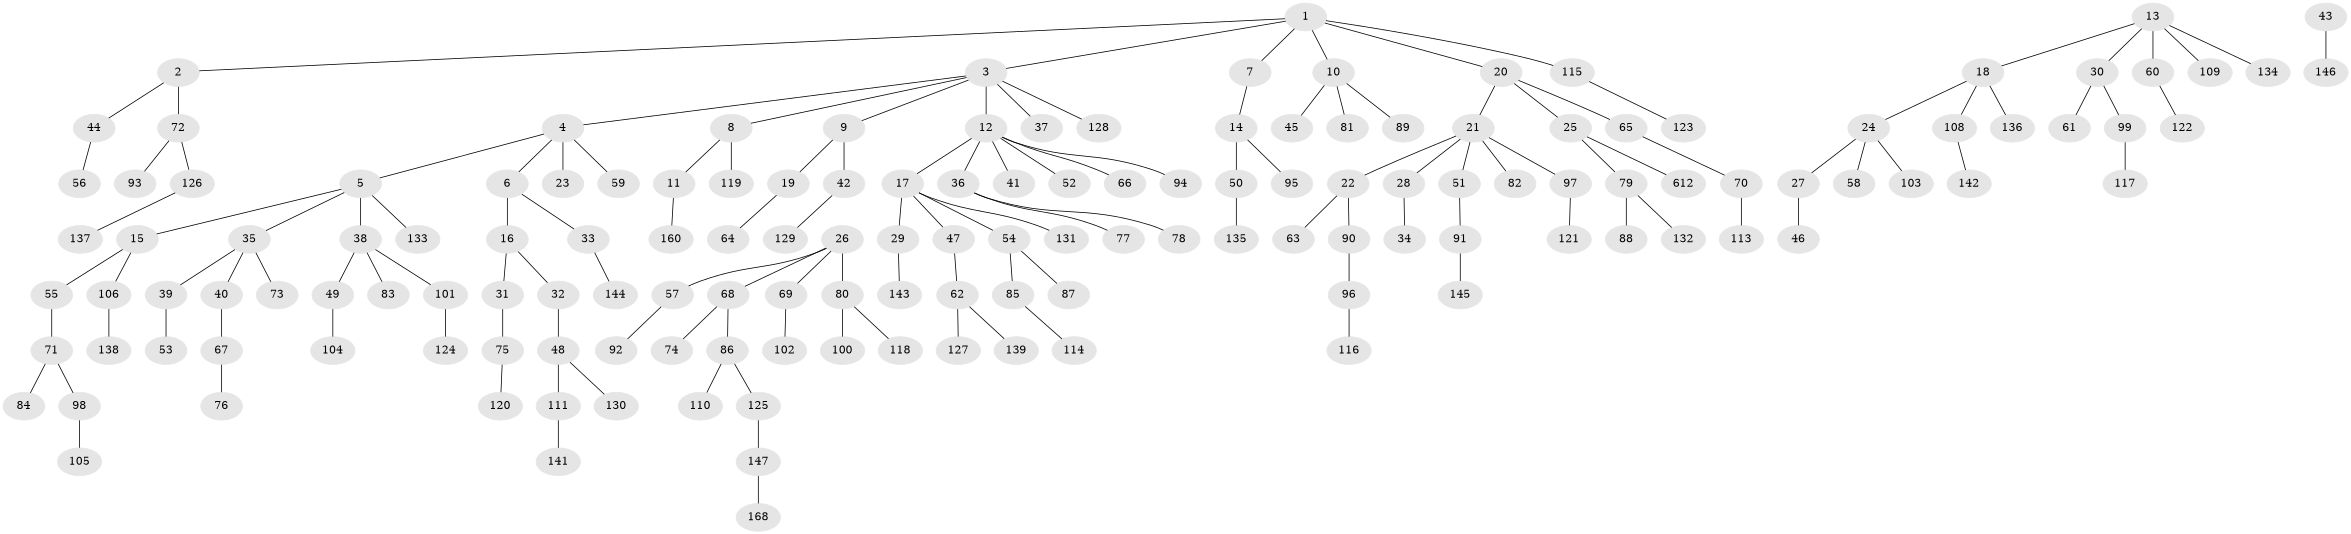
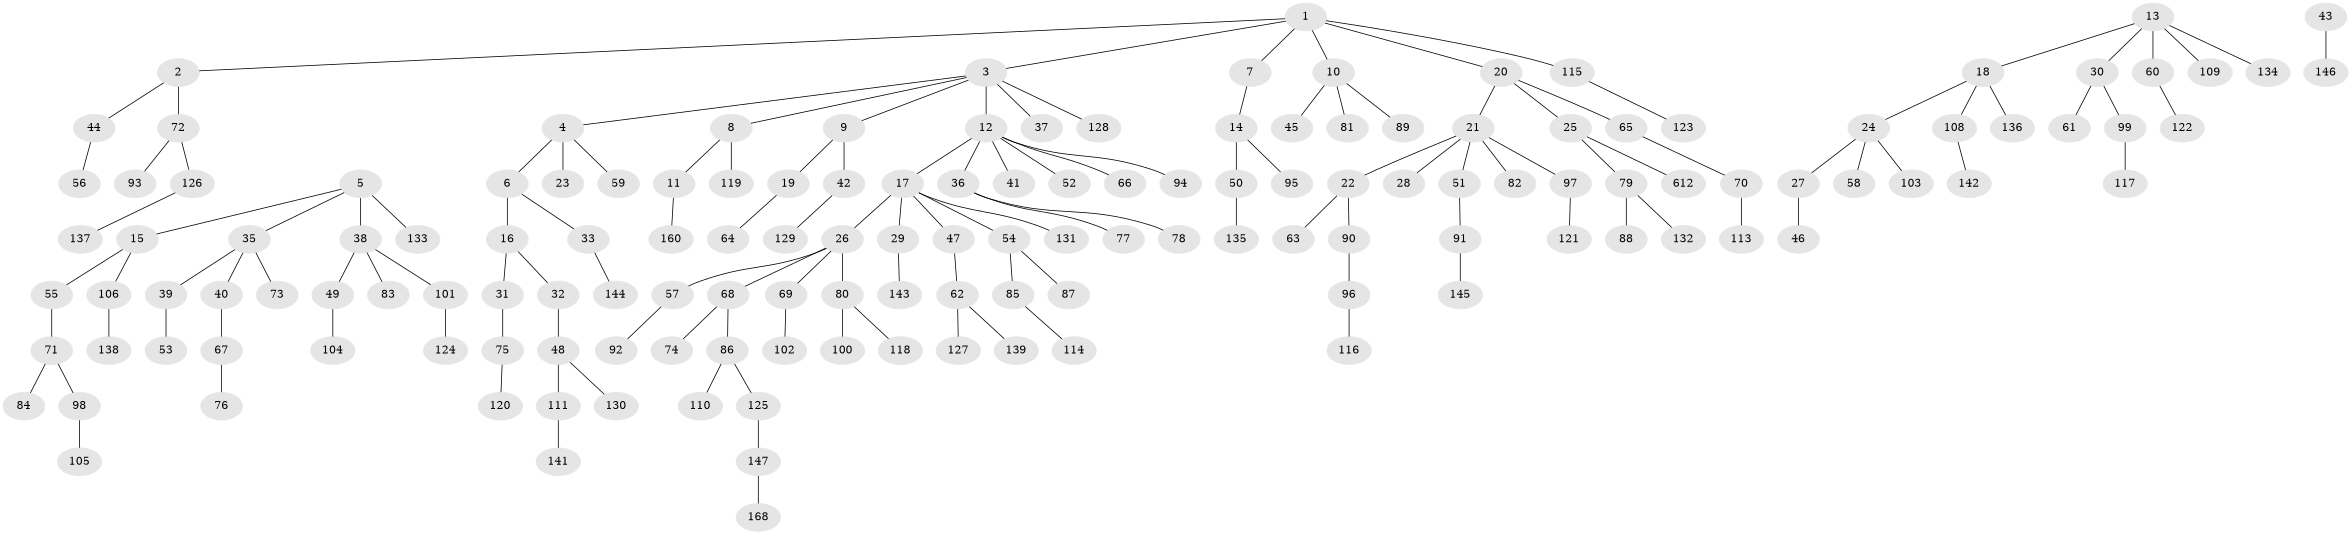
edge "4" -- "5": removed
edge "17" -- "26": added
node "34": removed
